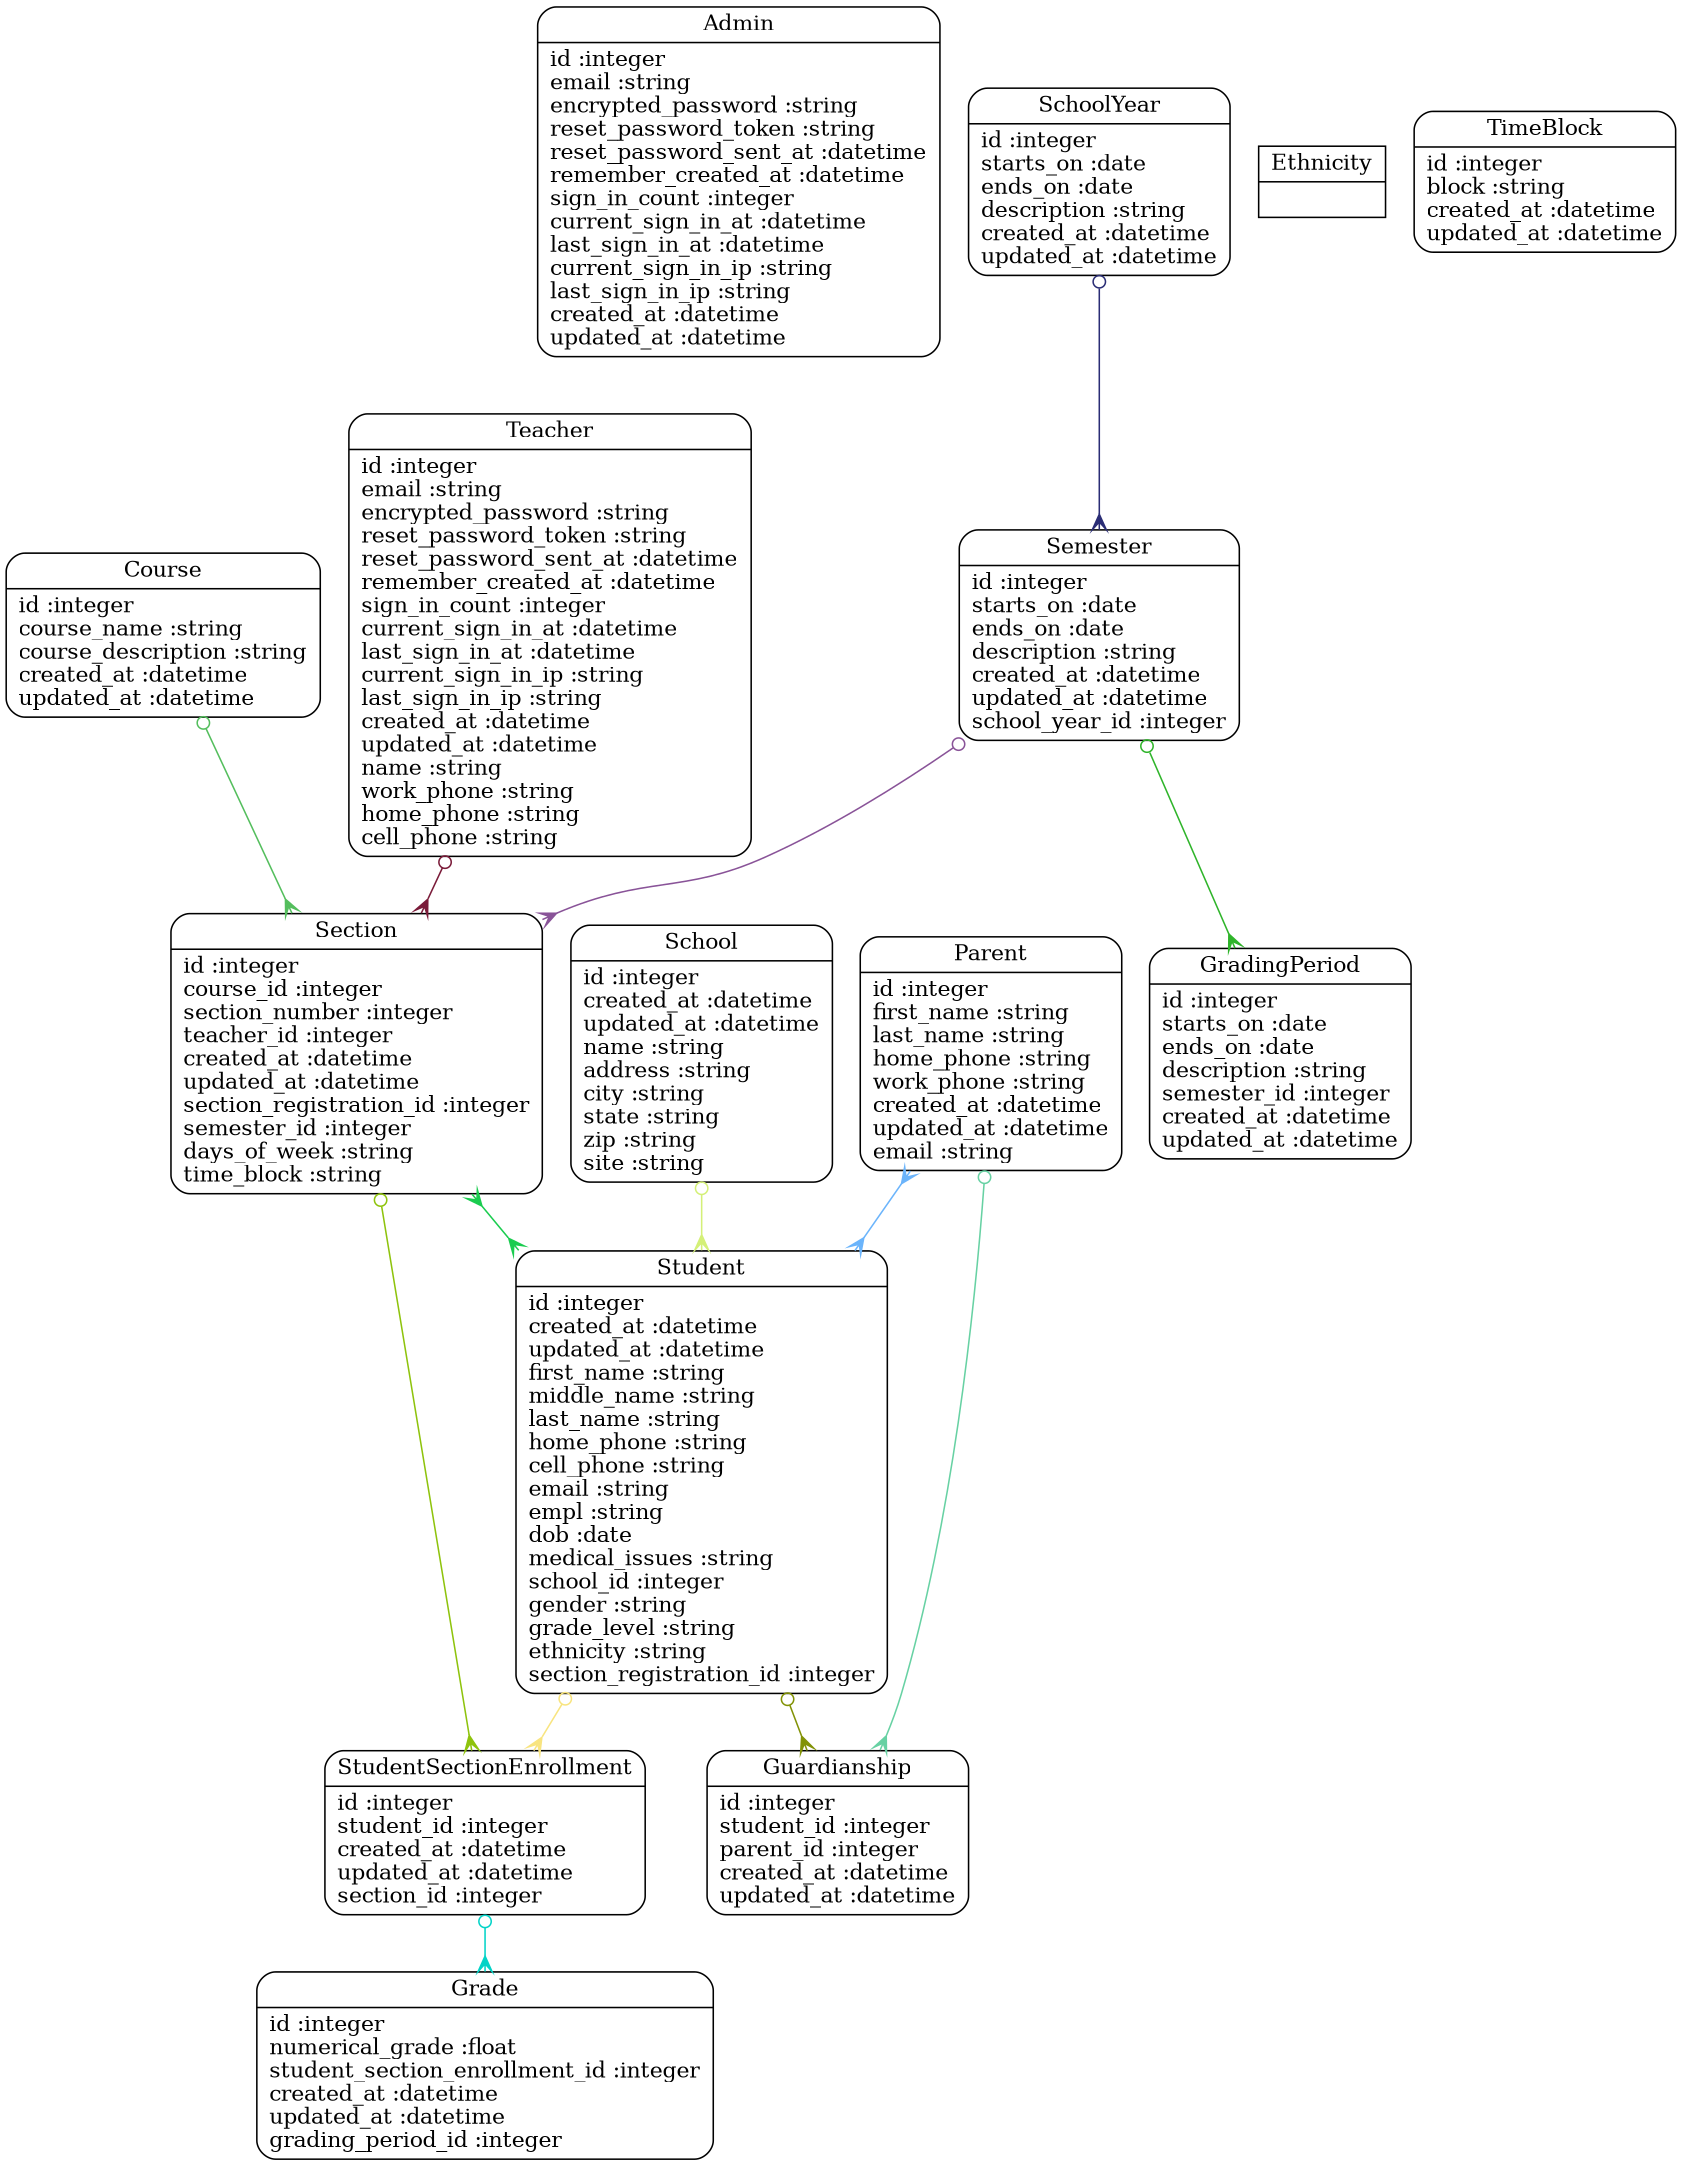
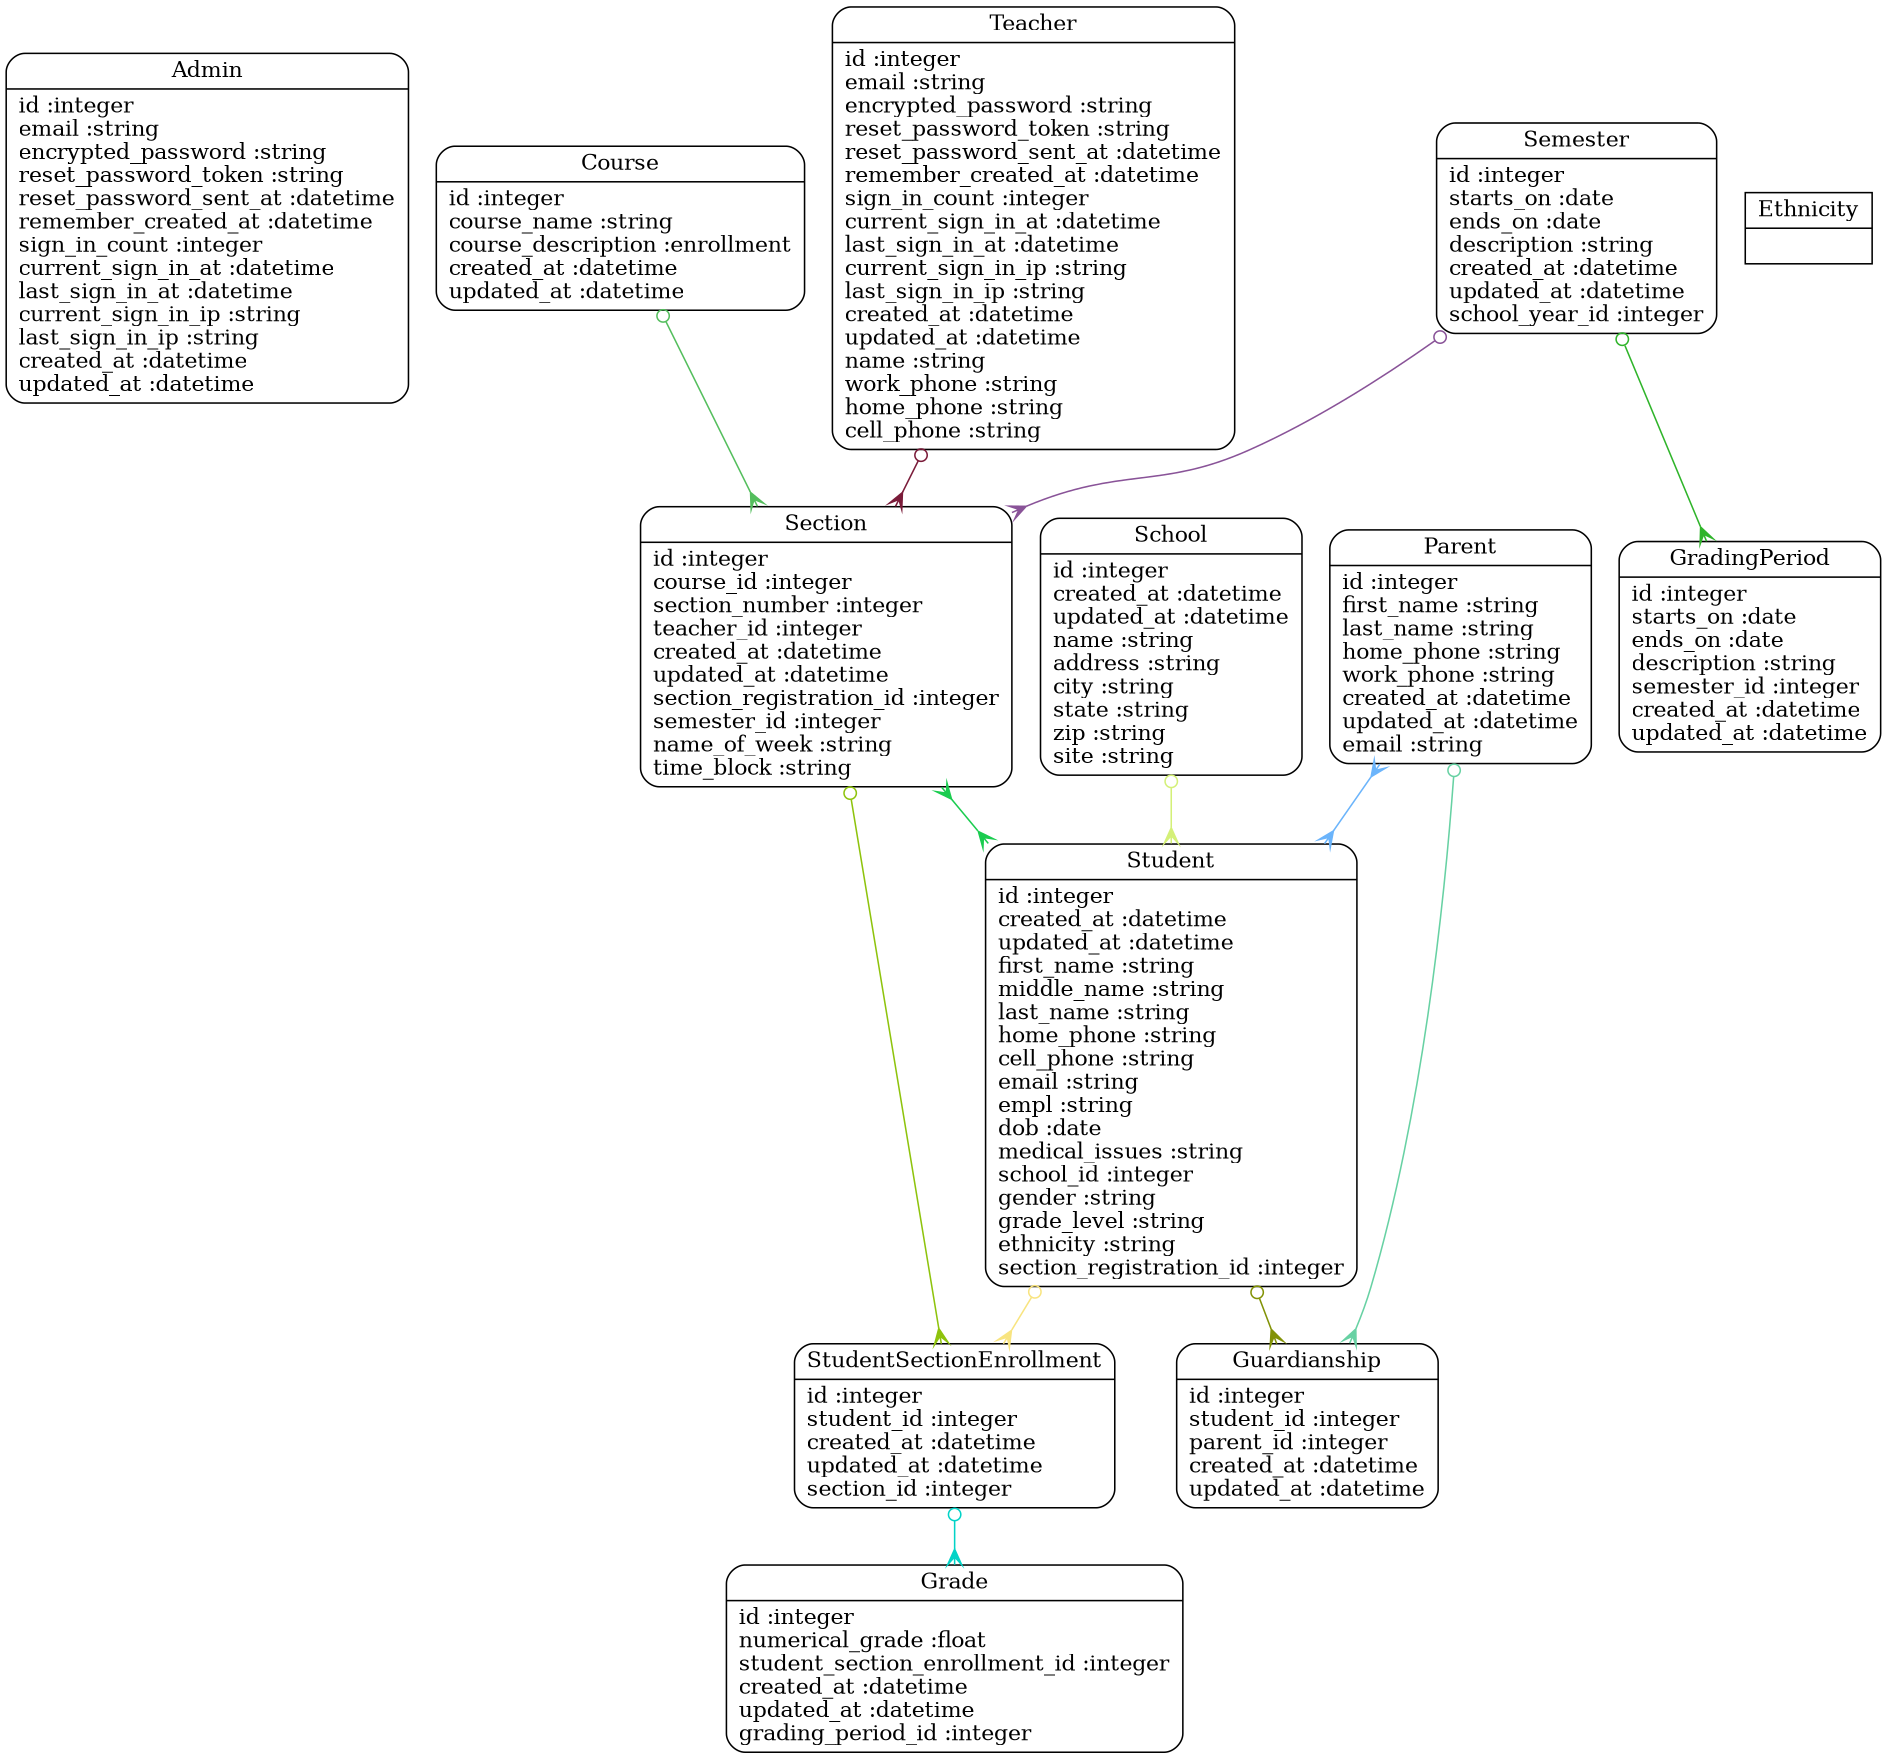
node "SchoolYear": removed
node "TimeBlock": removed
node "Course": text "course_description :string" -> "course_description :enrollment"
node "Section": text "days_of_week :string" -> "name_of_week :string"
